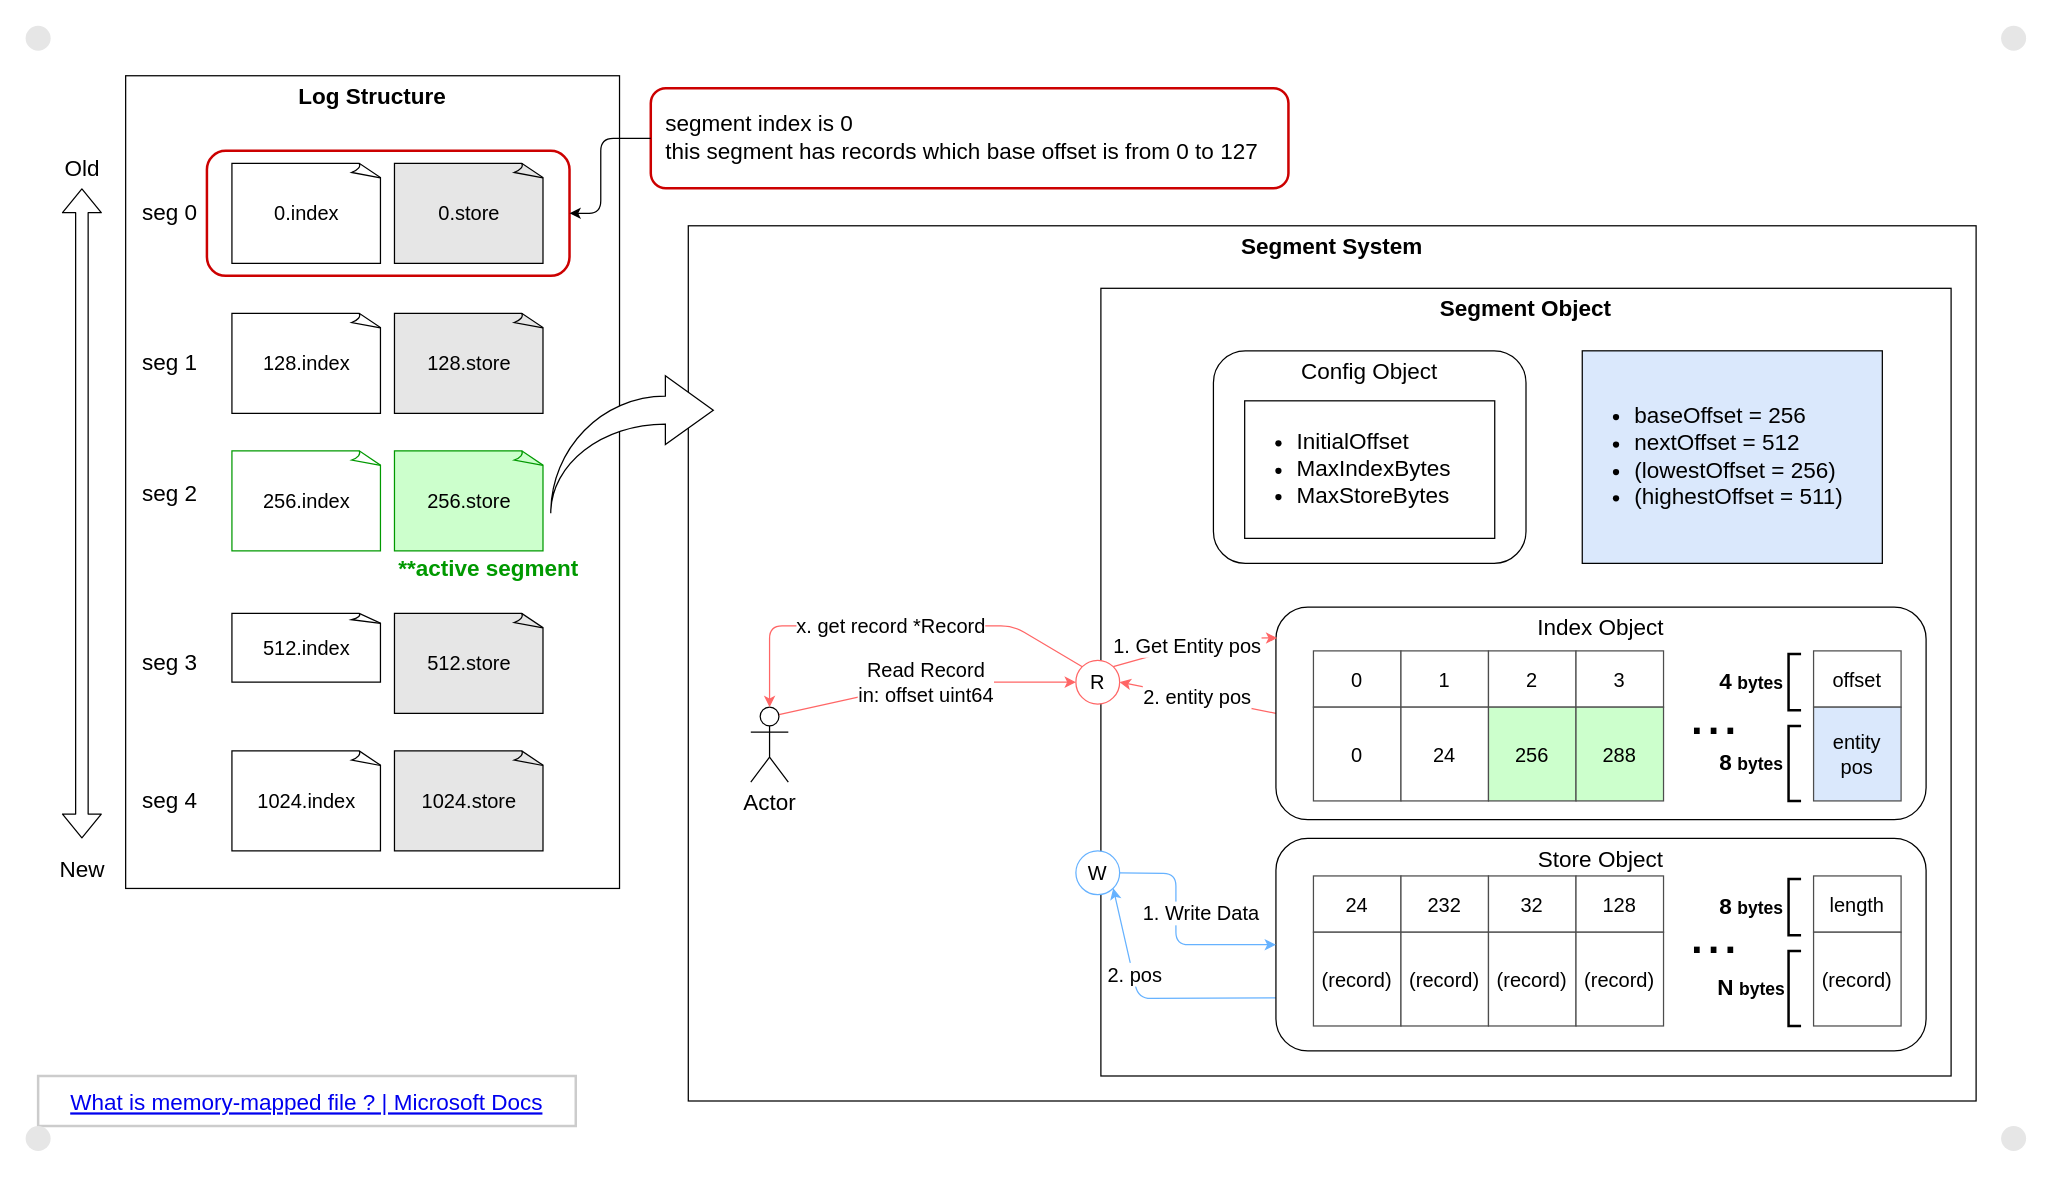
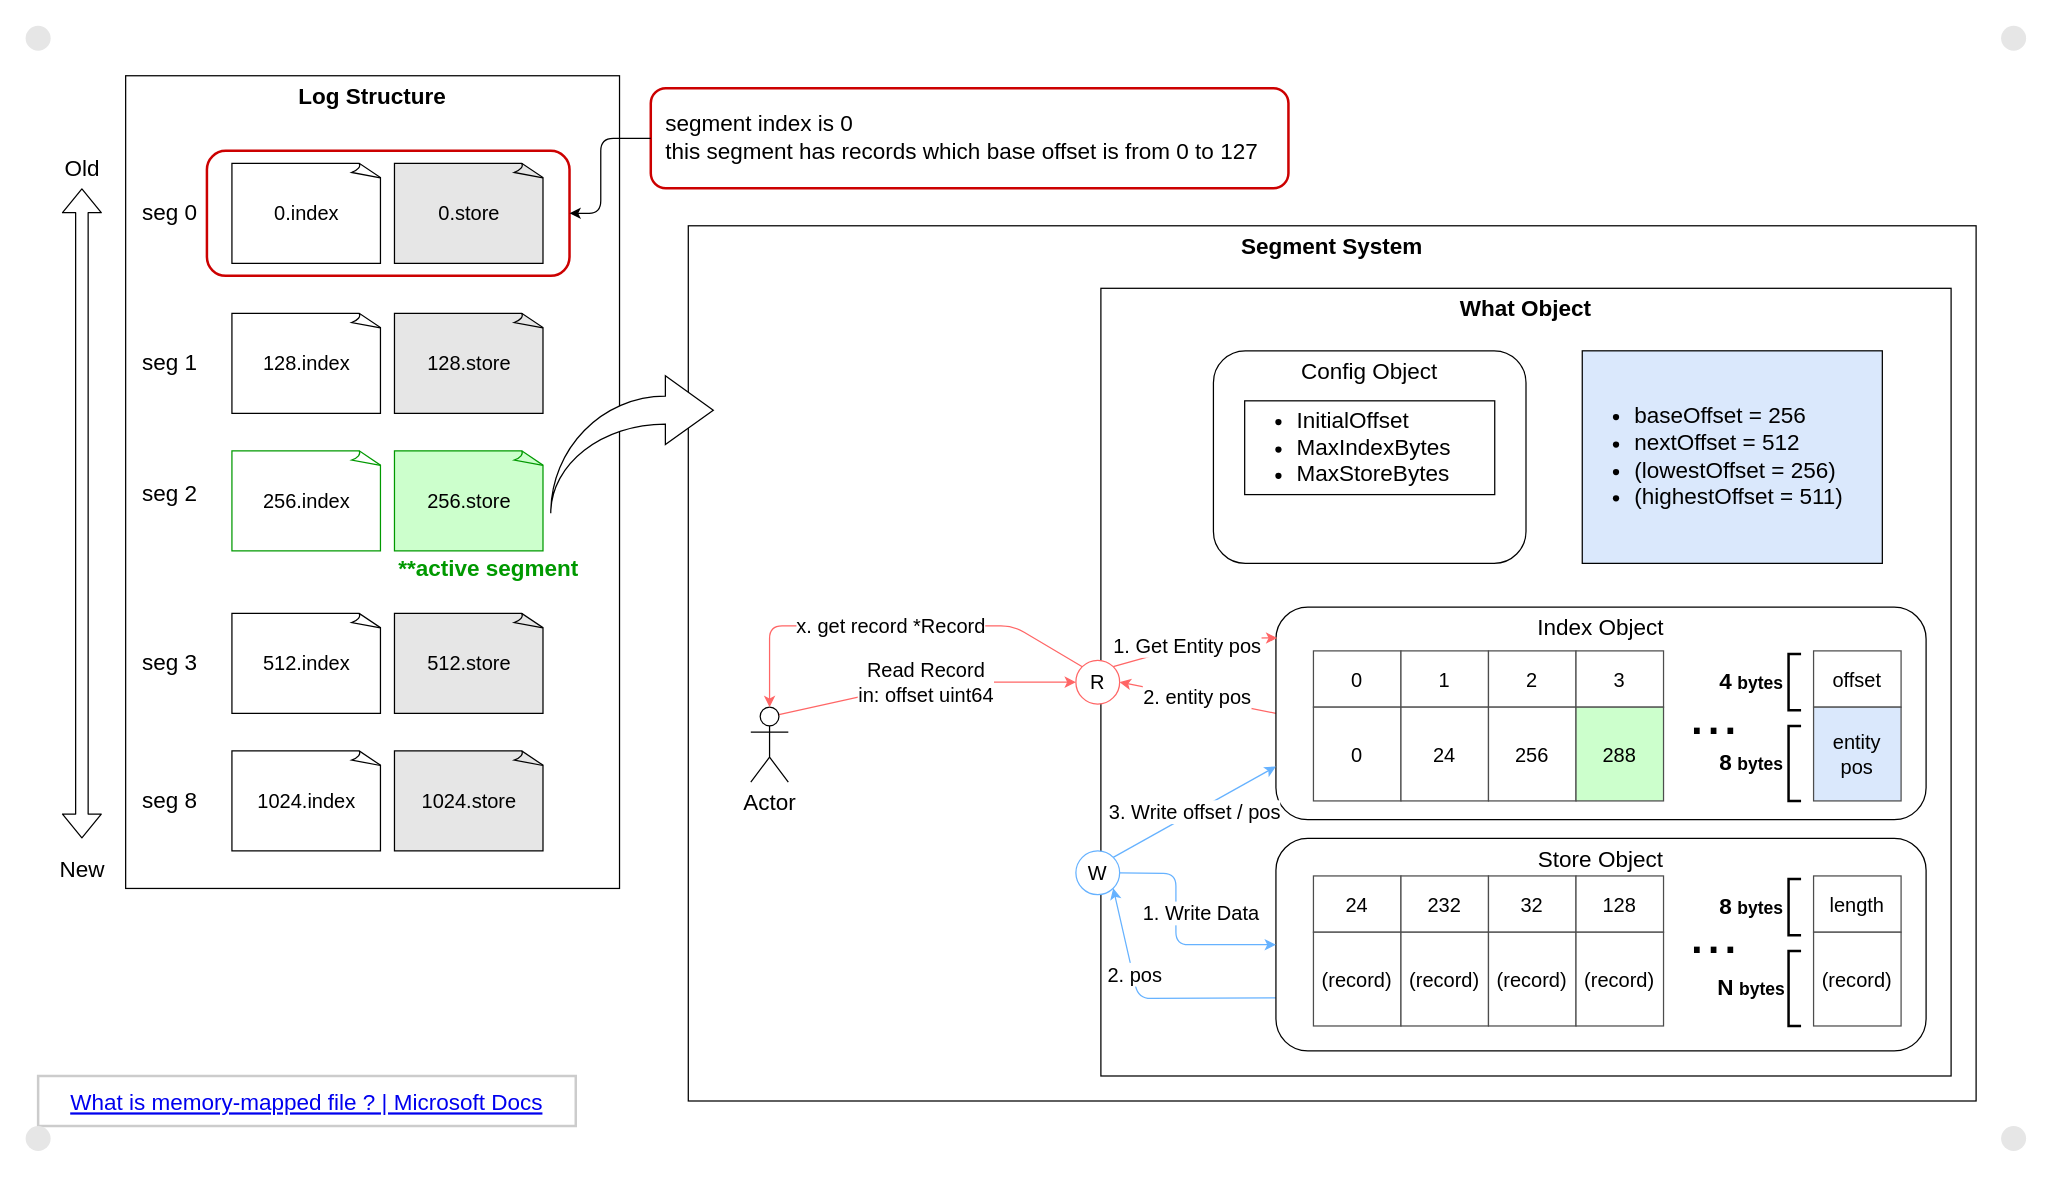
node "Segment Object": label "Segment Object" -> "What Object"
node "InitialOffset MaxIndexBytes MaxStoreBytes": size 250x138 -> 250x94
node "512.index": size 150x69 -> 150x100
node "256": fillcolor #ccffcc -> #ffffff
node "seg 4": label "seg 4" -> "seg 8"
edge "W" -> "Index Object": added, label "3. Write offset / pos"
